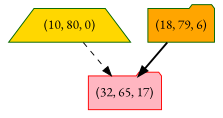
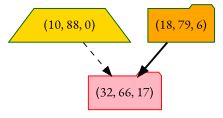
node "(10, 80, 0)": label "(10, 80, 0)" -> "(10, 88, 0)"
node "(32, 65, 17)": label "(32, 65, 17)" -> "(32, 66, 17)"
